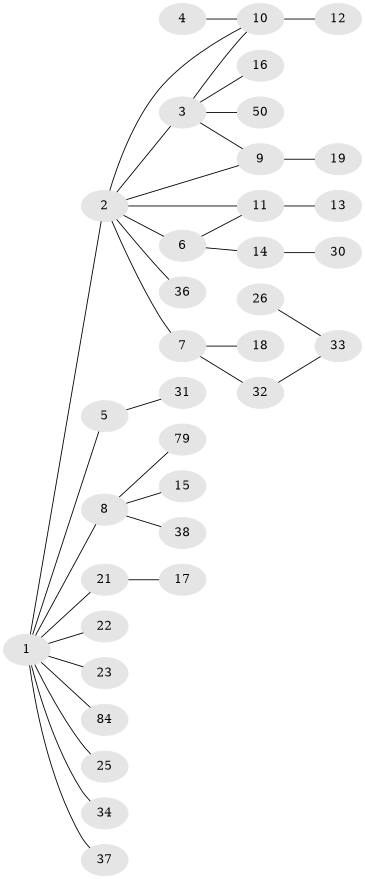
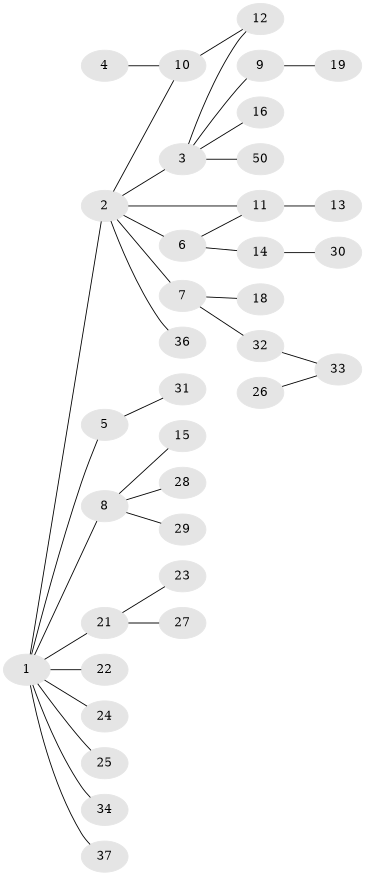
edge "10" -- "3": now "12" -- "3"
edge "9" -- "2": removed
node "79": label "79" -> "29"
node "38": label "38" -> "28"
node "17": label "17" -> "27"
edge "1" -- "23": now "21" -- "23"
node "84": label "84" -> "24"
